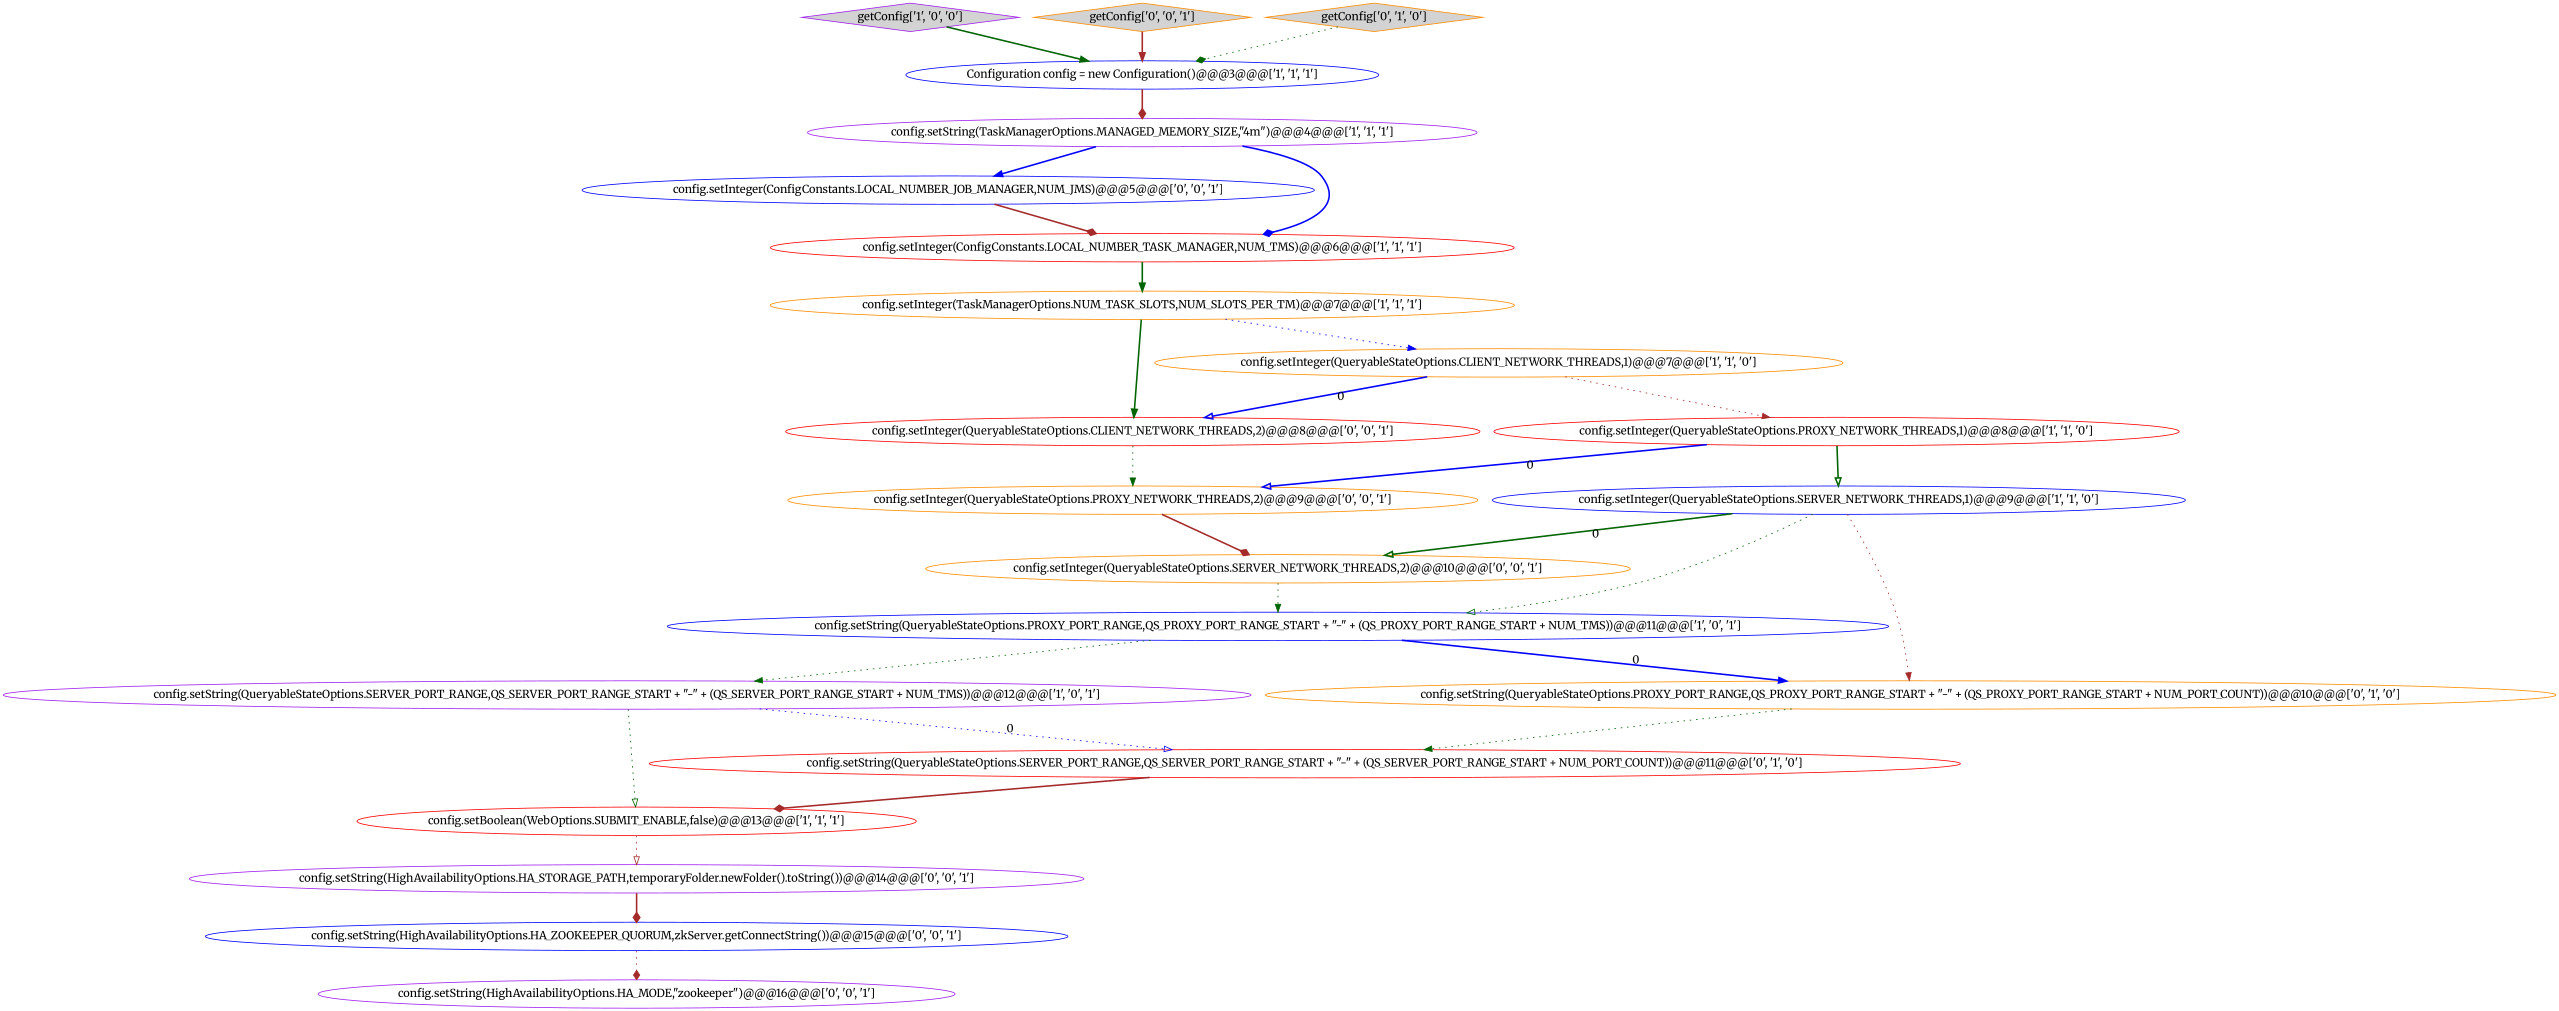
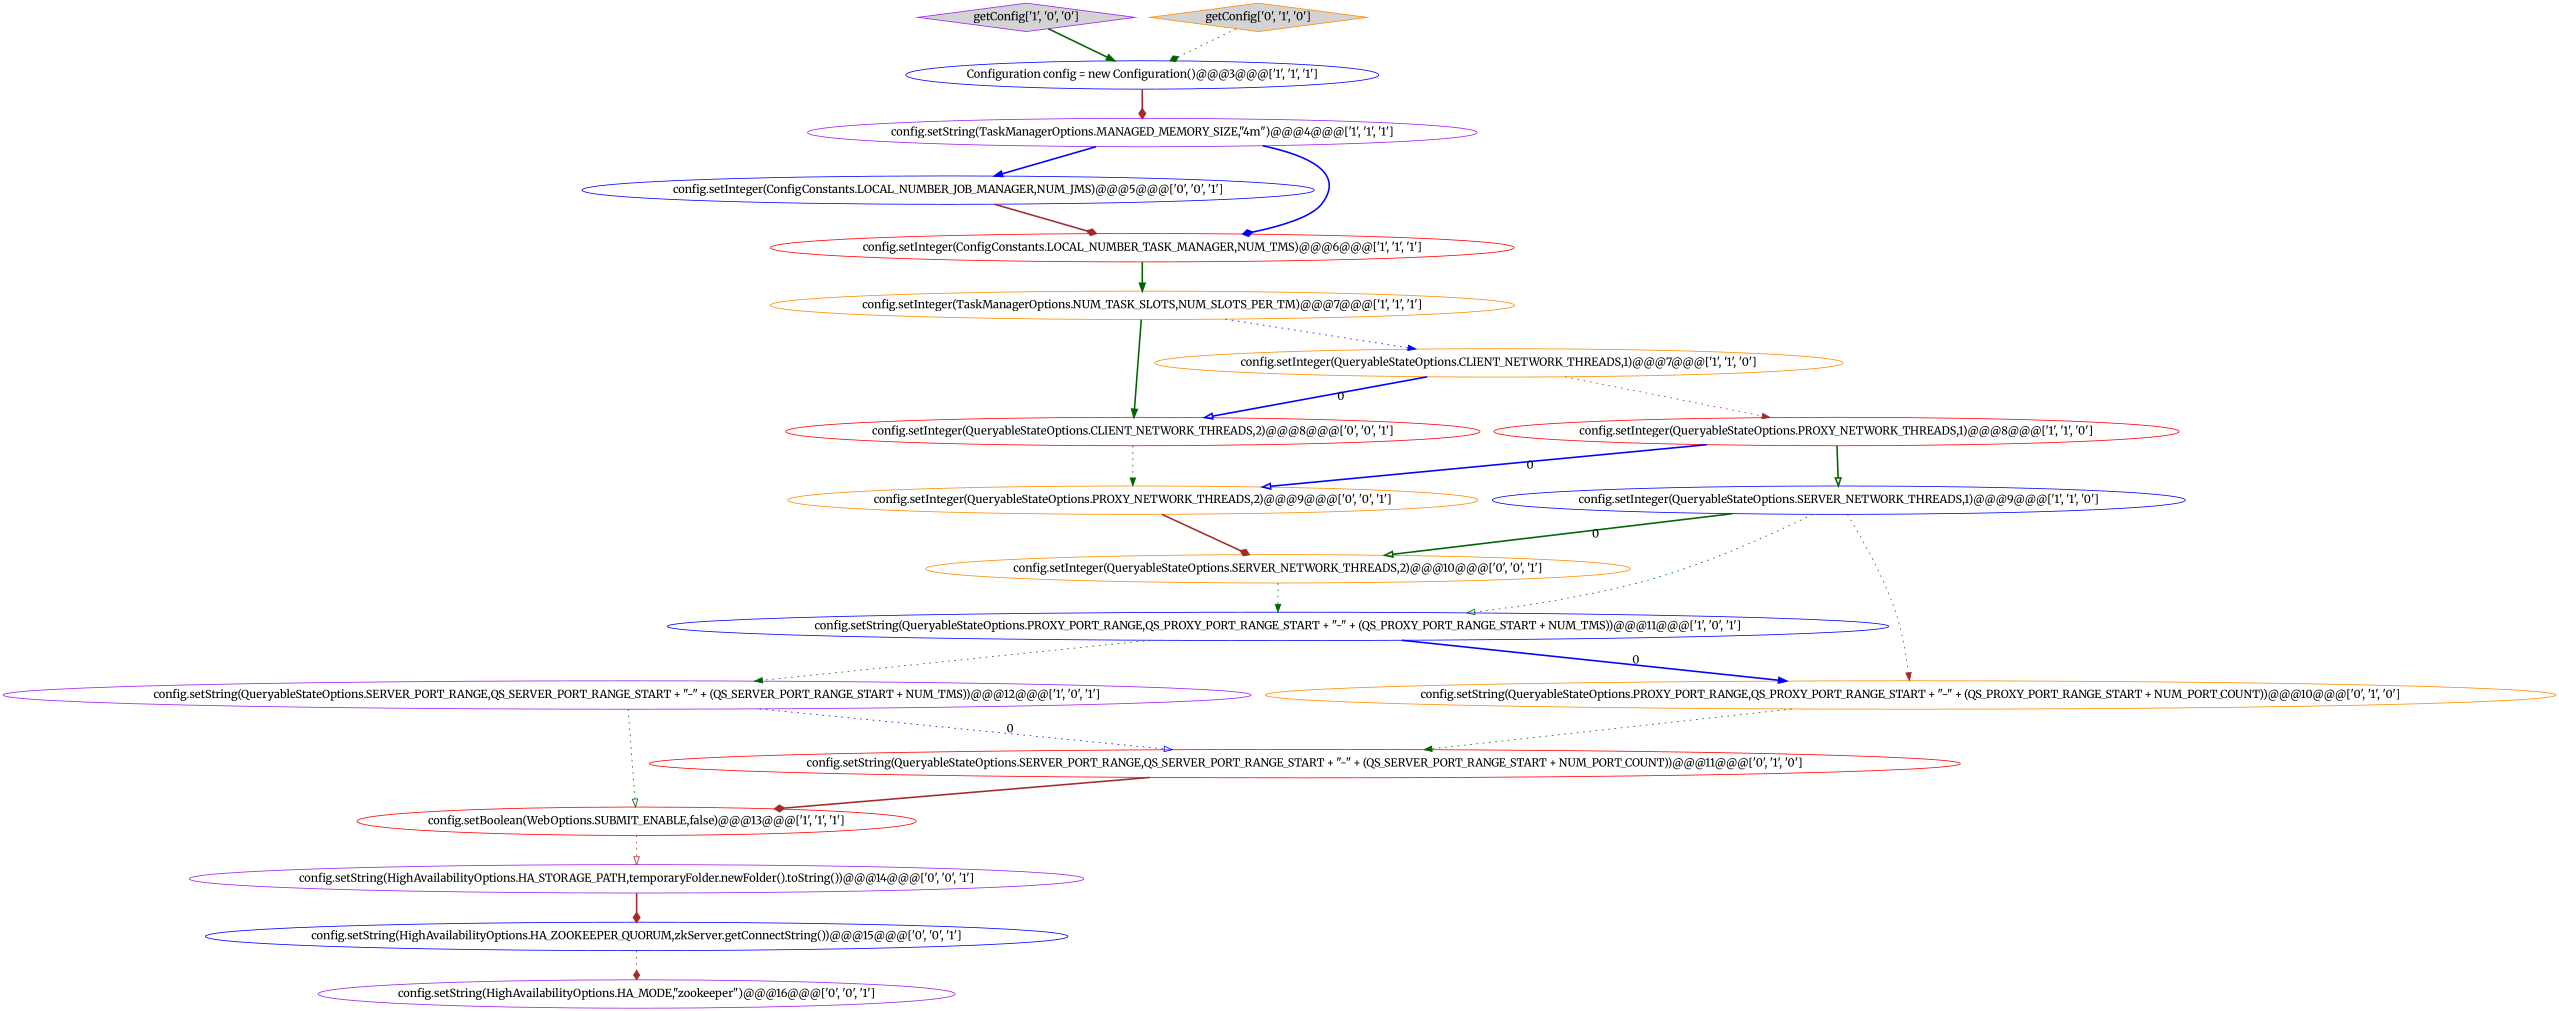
node "getConfig['0', '0', '1']": removed
